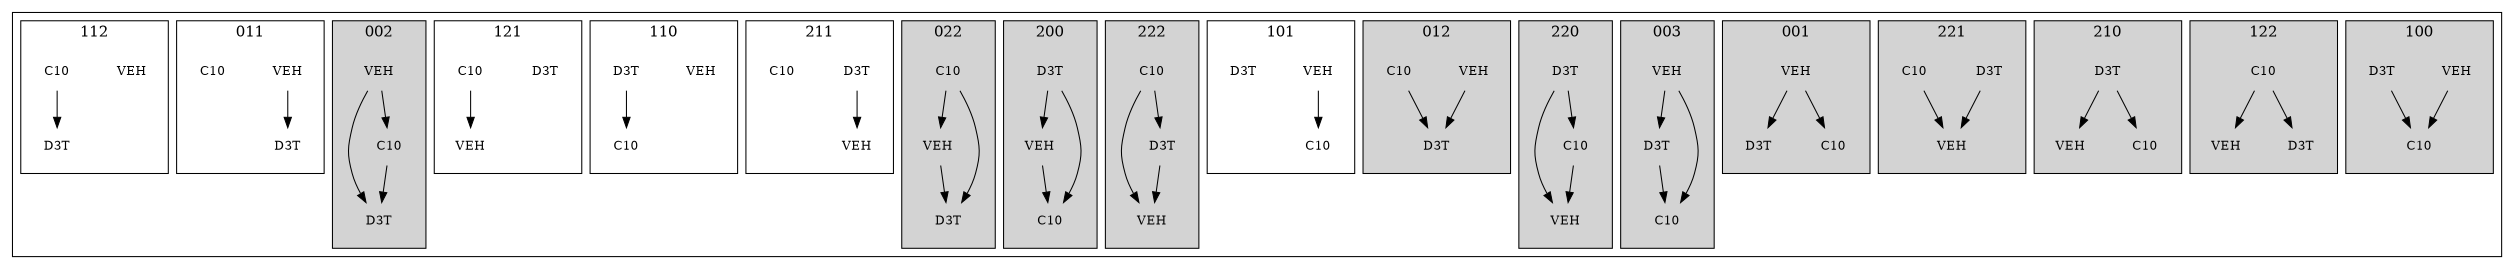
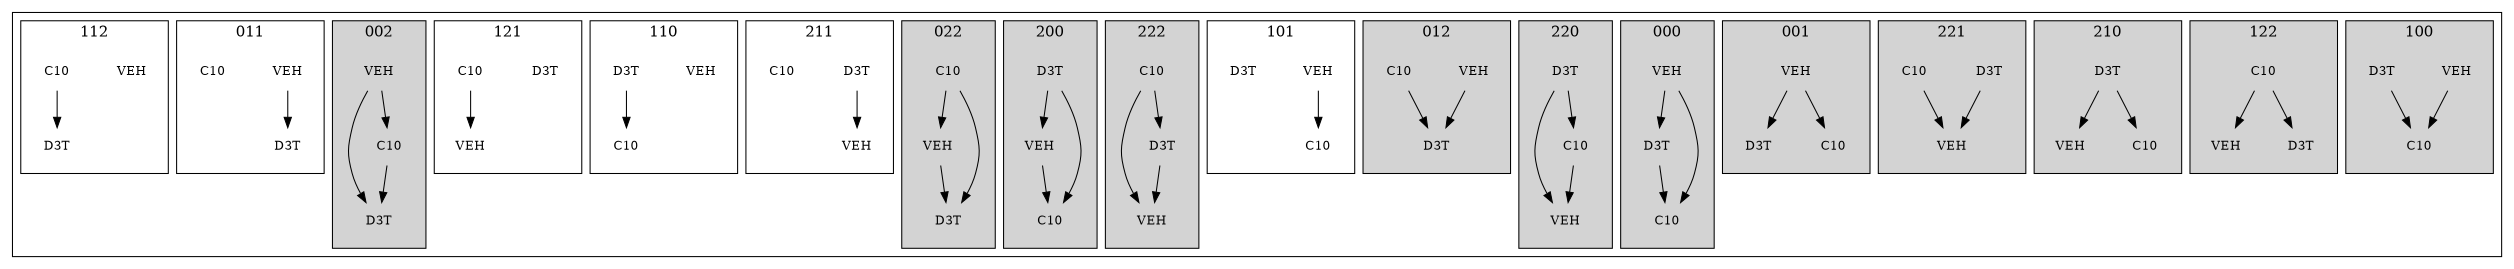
cluster "003": label "003" -> "000"
